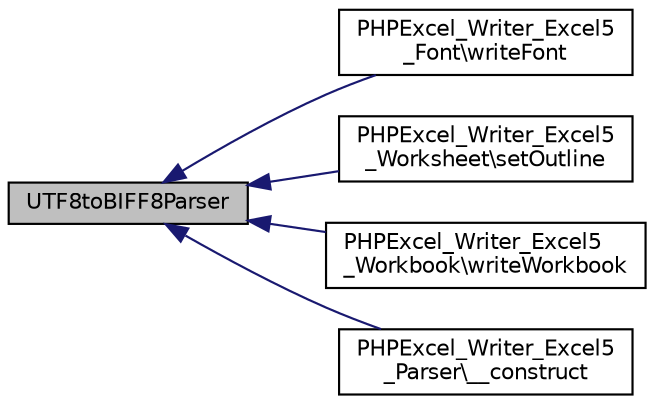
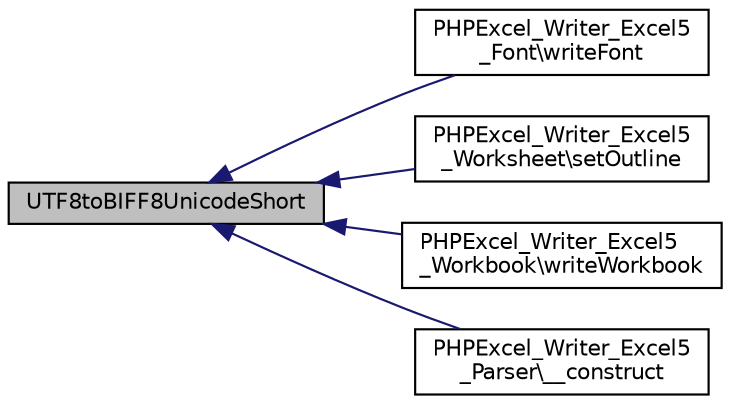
node "UTF8toBIFF8Parser": label "UTF8toBIFF8Parser" -> "UTF8toBIFF8UnicodeShort"
